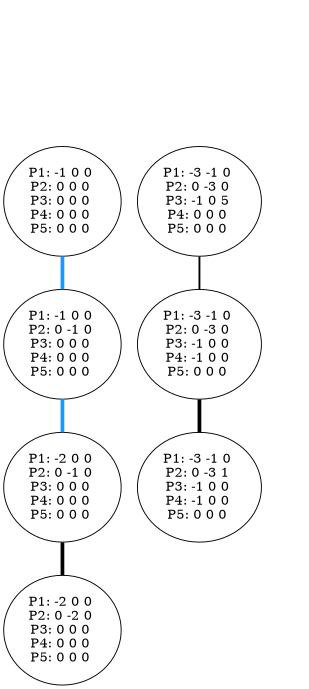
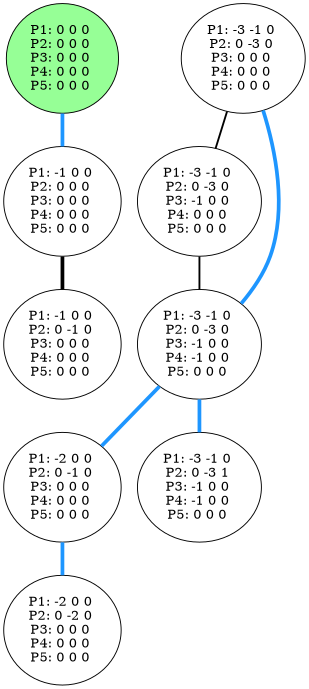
node "P1: 0 0 0 P2: 0 0 0 P3: 0 0 0 P4: 0 0 0 P5: 0 0 0": added
node "P1: -3 -1 0 P2: 0 -3 0 P3: 0 0 0 P4: 0 0 0 P5: 0 0 0": added
node "P1: -3 -1 0 P2: 0 -3 0 P3: -1 0 5 P4: 0 0 0 P5: 0 0 0": label "P1: -3 -1 0 P2: 0 -3 0 P3: -1 0 5 P4: 0 0 0 P5: 0 0 0" -> "P1: -3 -1 0 P2: 0 -3 0 P3: -1 0 0 P4: 0 0 0 P5: 0 0 0"
edge "P1: -1 0 0 P2: 0 0 0 P3: 0 0 0 P4: 0 0 0 P5: 0 0 0" -- "P1: -1 0 0 P2: 0 -1 0 P3: 0 0 0 P4: 0 0 0 P5: 0 0 0": color #1e96ff -> black
edge "P1: -1 0 0 P2: 0 -1 0 P3: 0 0 0 P4: 0 0 0 P5: 0 0 0" -- "P1: -2 0 0 P2: 0 -1 0 P3: 0 0 0 P4: 0 0 0 P5: 0 0 0": now "P1: -3 -1 0 P2: 0 -3 0 P3: -1 0 0 P4: -1 0 0 P5: 0 0 0" -- "P1: -2 0 0 P2: 0 -1 0 P3: 0 0 0 P4: 0 0 0 P5: 0 0 0"
edge "P1: -3 -1 0 P2: 0 -3 0 P3: -1 0 0 P4: -1 0 0 P5: 0 0 0" -- "P1: -3 -1 0 P2: 0 -3 1 P3: -1 0 0 P4: -1 0 0 P5: 0 0 0": color black -> #1e96ff
edge "P1: -2 0 0 P2: 0 -1 0 P3: 0 0 0 P4: 0 0 0 P5: 0 0 0" -- "P1: -2 0 0 P2: 0 -2 0 P3: 0 0 0 P4: 0 0 0 P5: 0 0 0": color black -> #1e96ff
